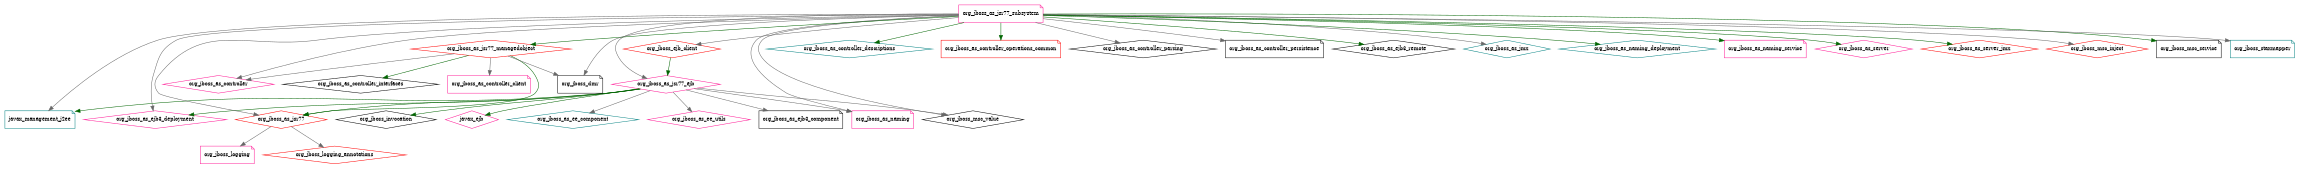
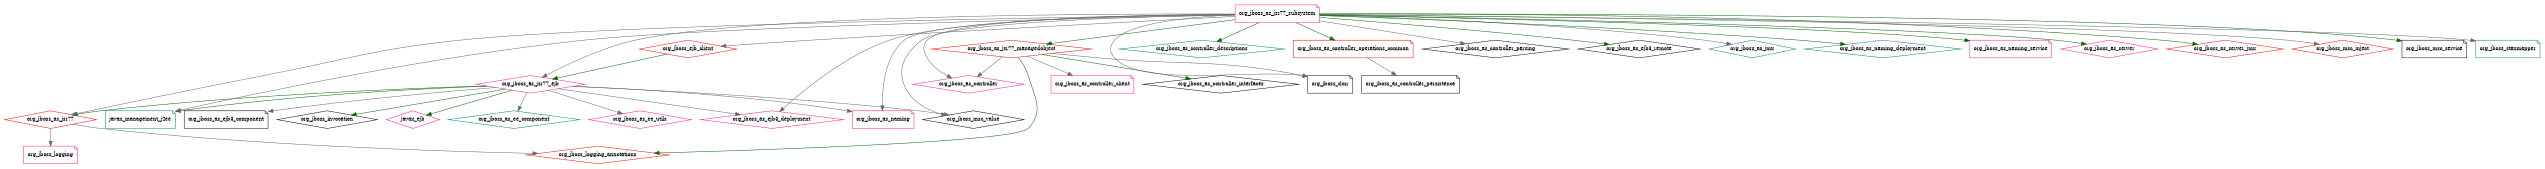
edge "org_jboss_as_jsr77_subsystem" -> "org_jboss_as_controller_persistence": now "org_jboss_as_controller_operations_common" -> "org_jboss_as_controller_persistence"
edge "org_jboss_as_jsr77_ejb" -> "org_jboss_as_ejb3_deployment": color darkgreen -> gray40
edge "org_jboss_as_jsr77_managedobject" -> "org_jboss_as_jsr77": now "org_jboss_as_jsr77_managedobject" -> "org_jboss_logging_annotations"
